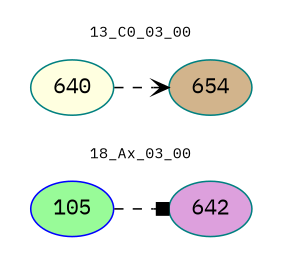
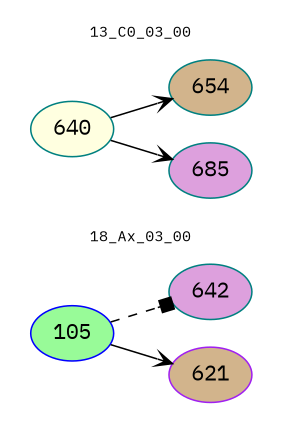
edge "640" -> "654": style dashed -> solid
node "685": added
node "621": added
